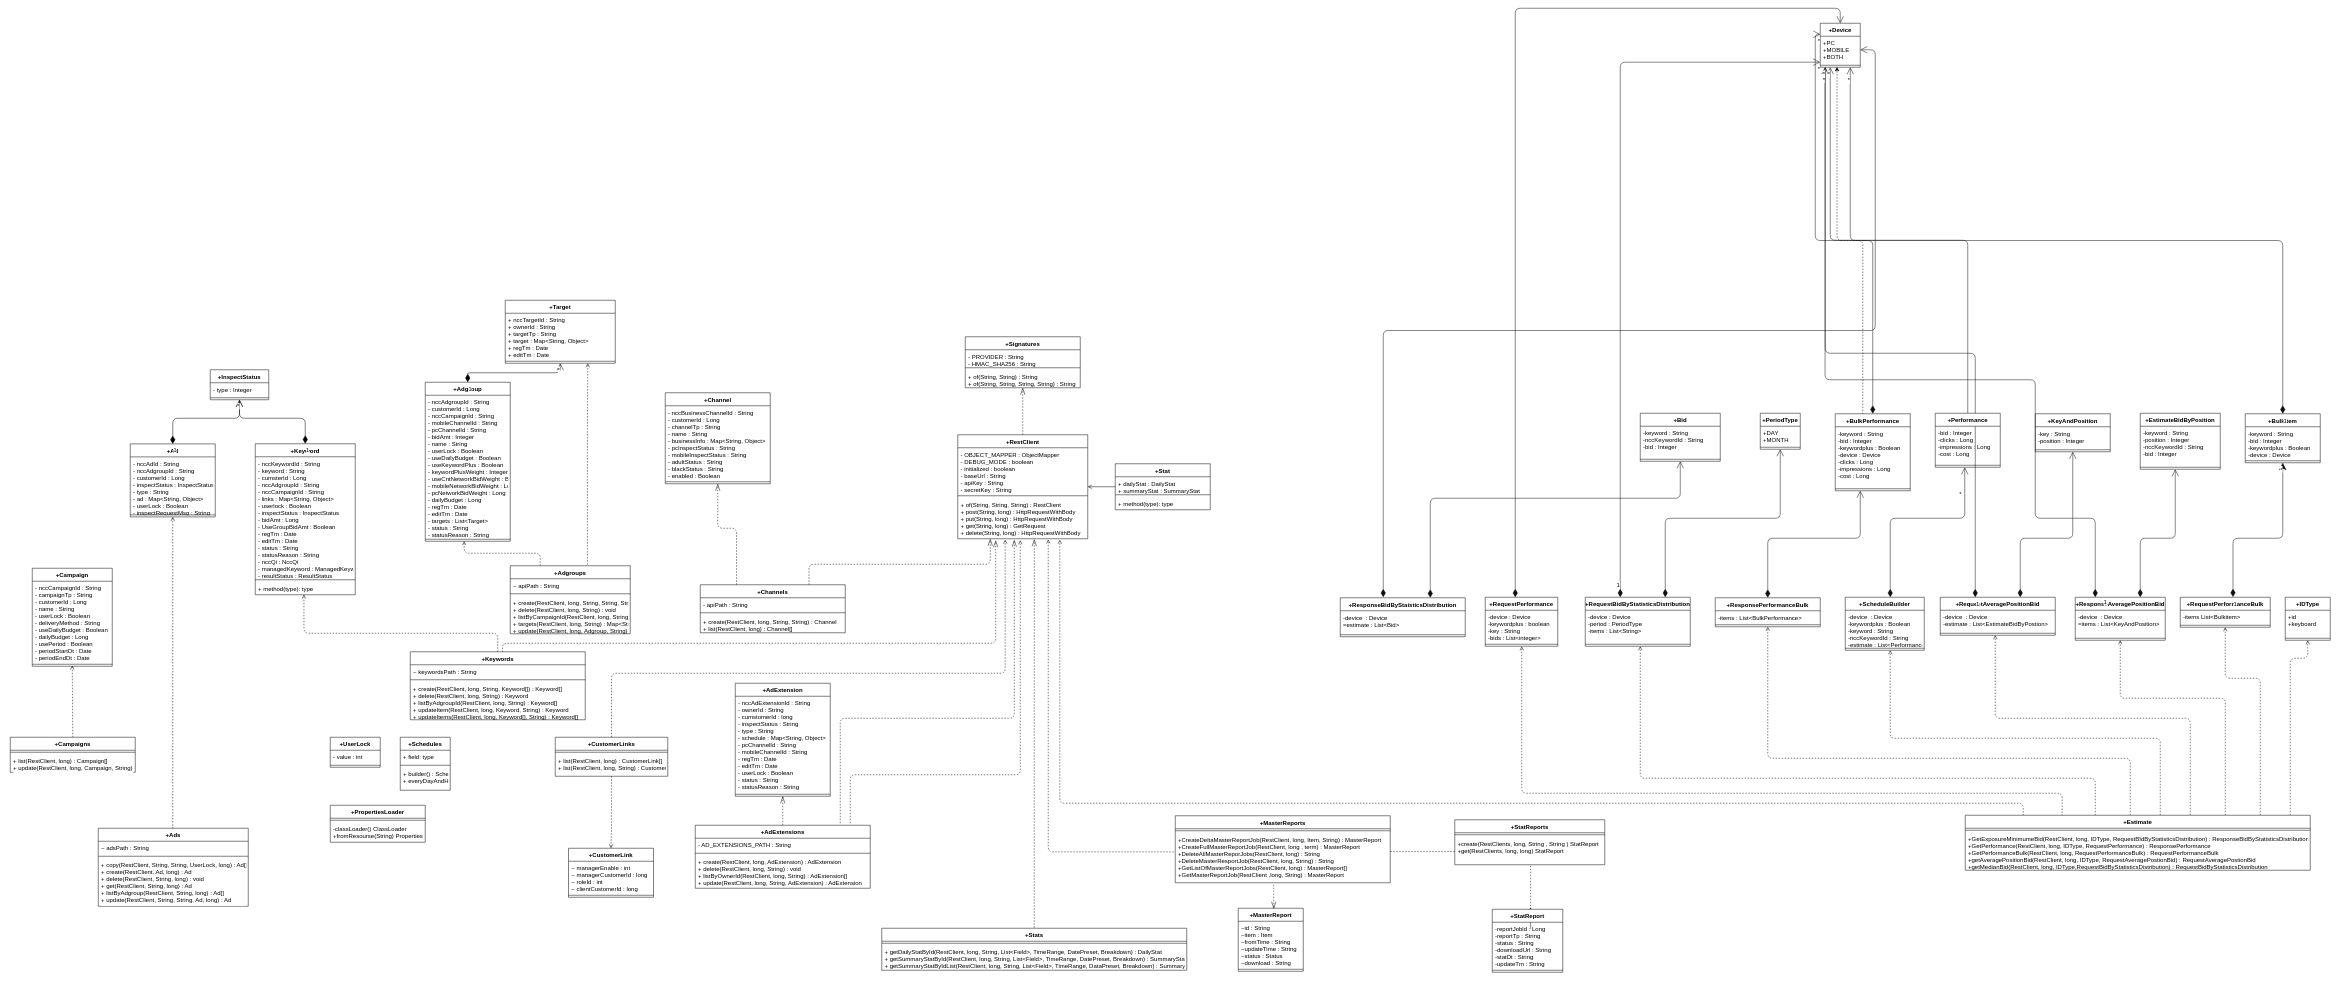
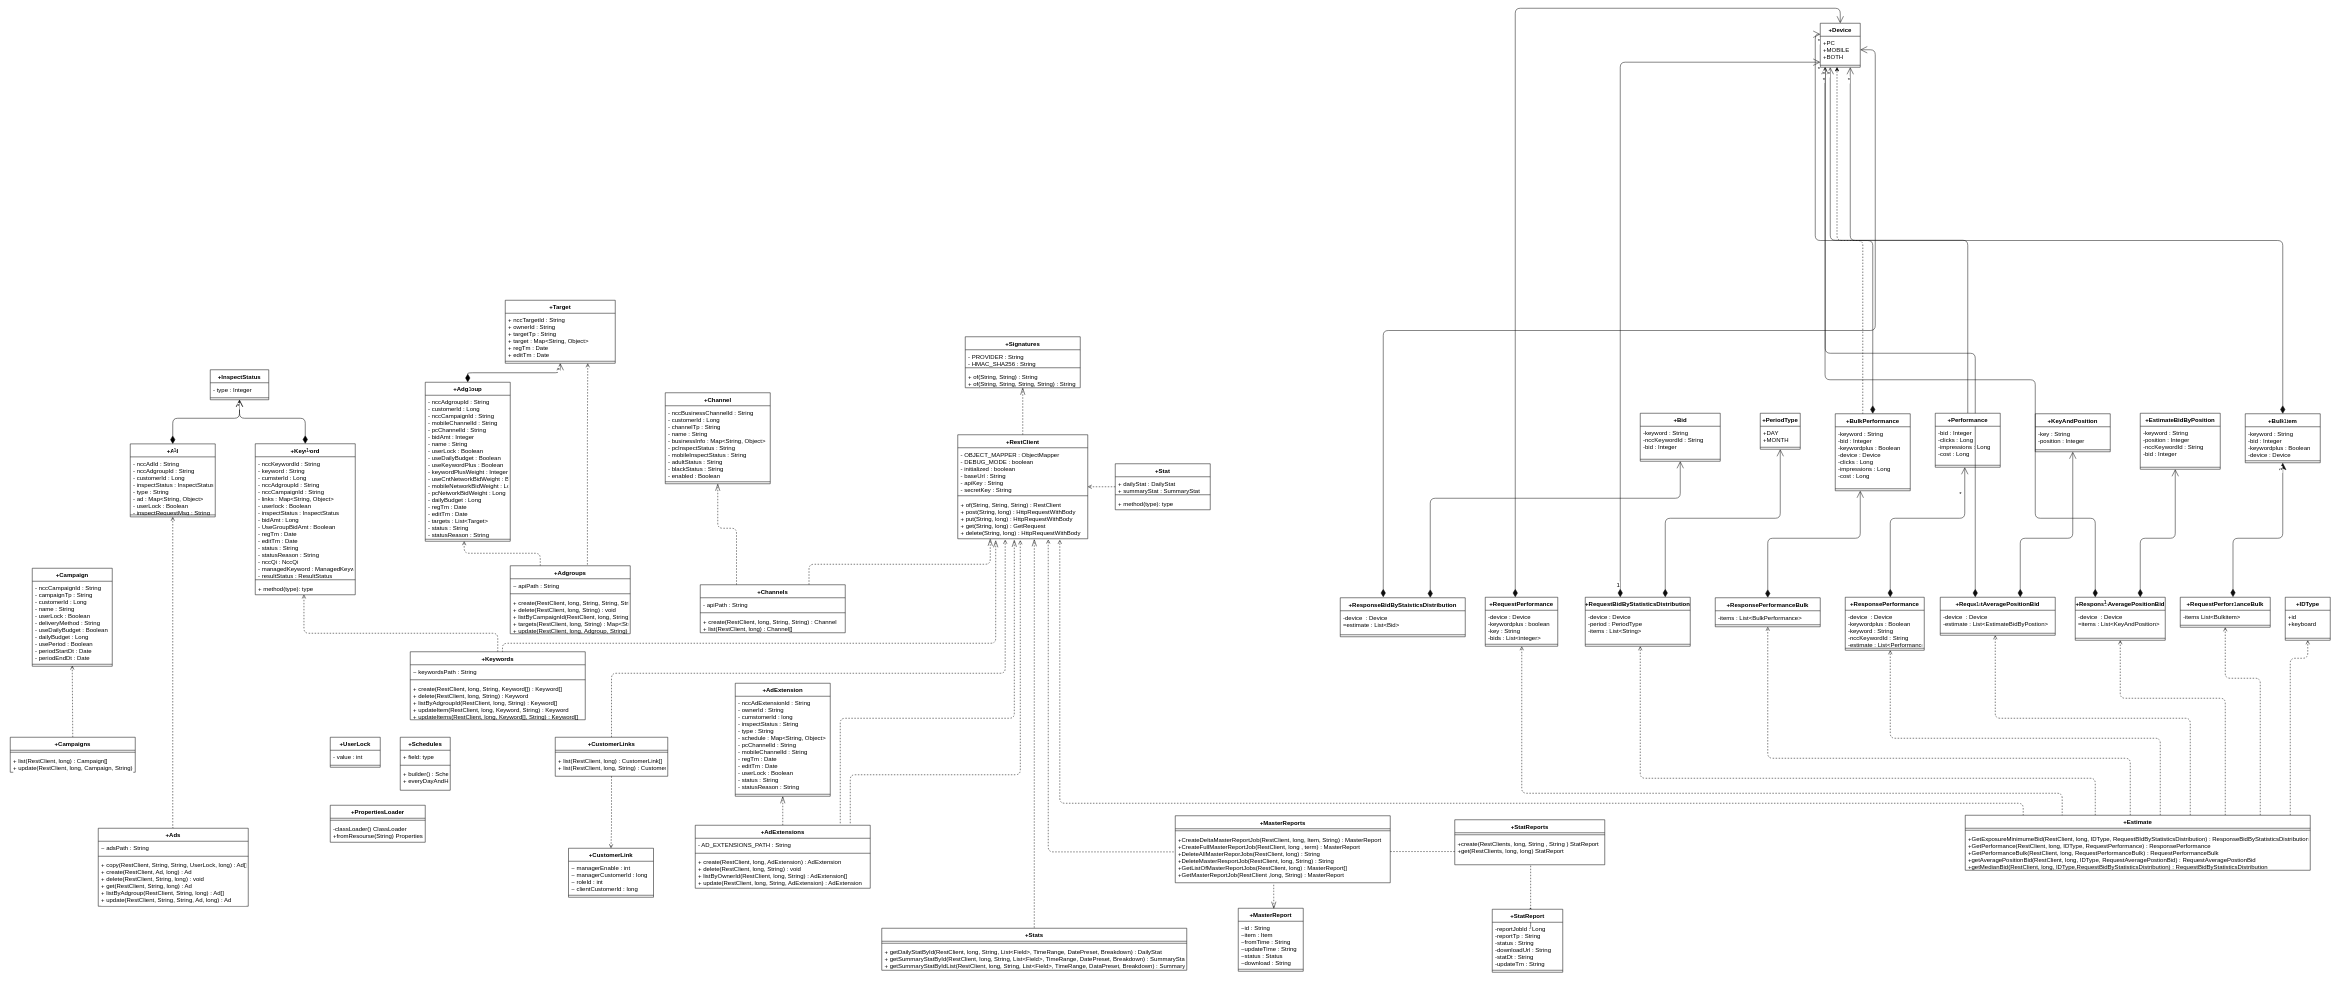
edge "+Stat" -> "+RestClient": style solid -> dashed
node "+ScheduleBuilder": label "+ScheduleBuilder" -> "+ResponsePerformance"
